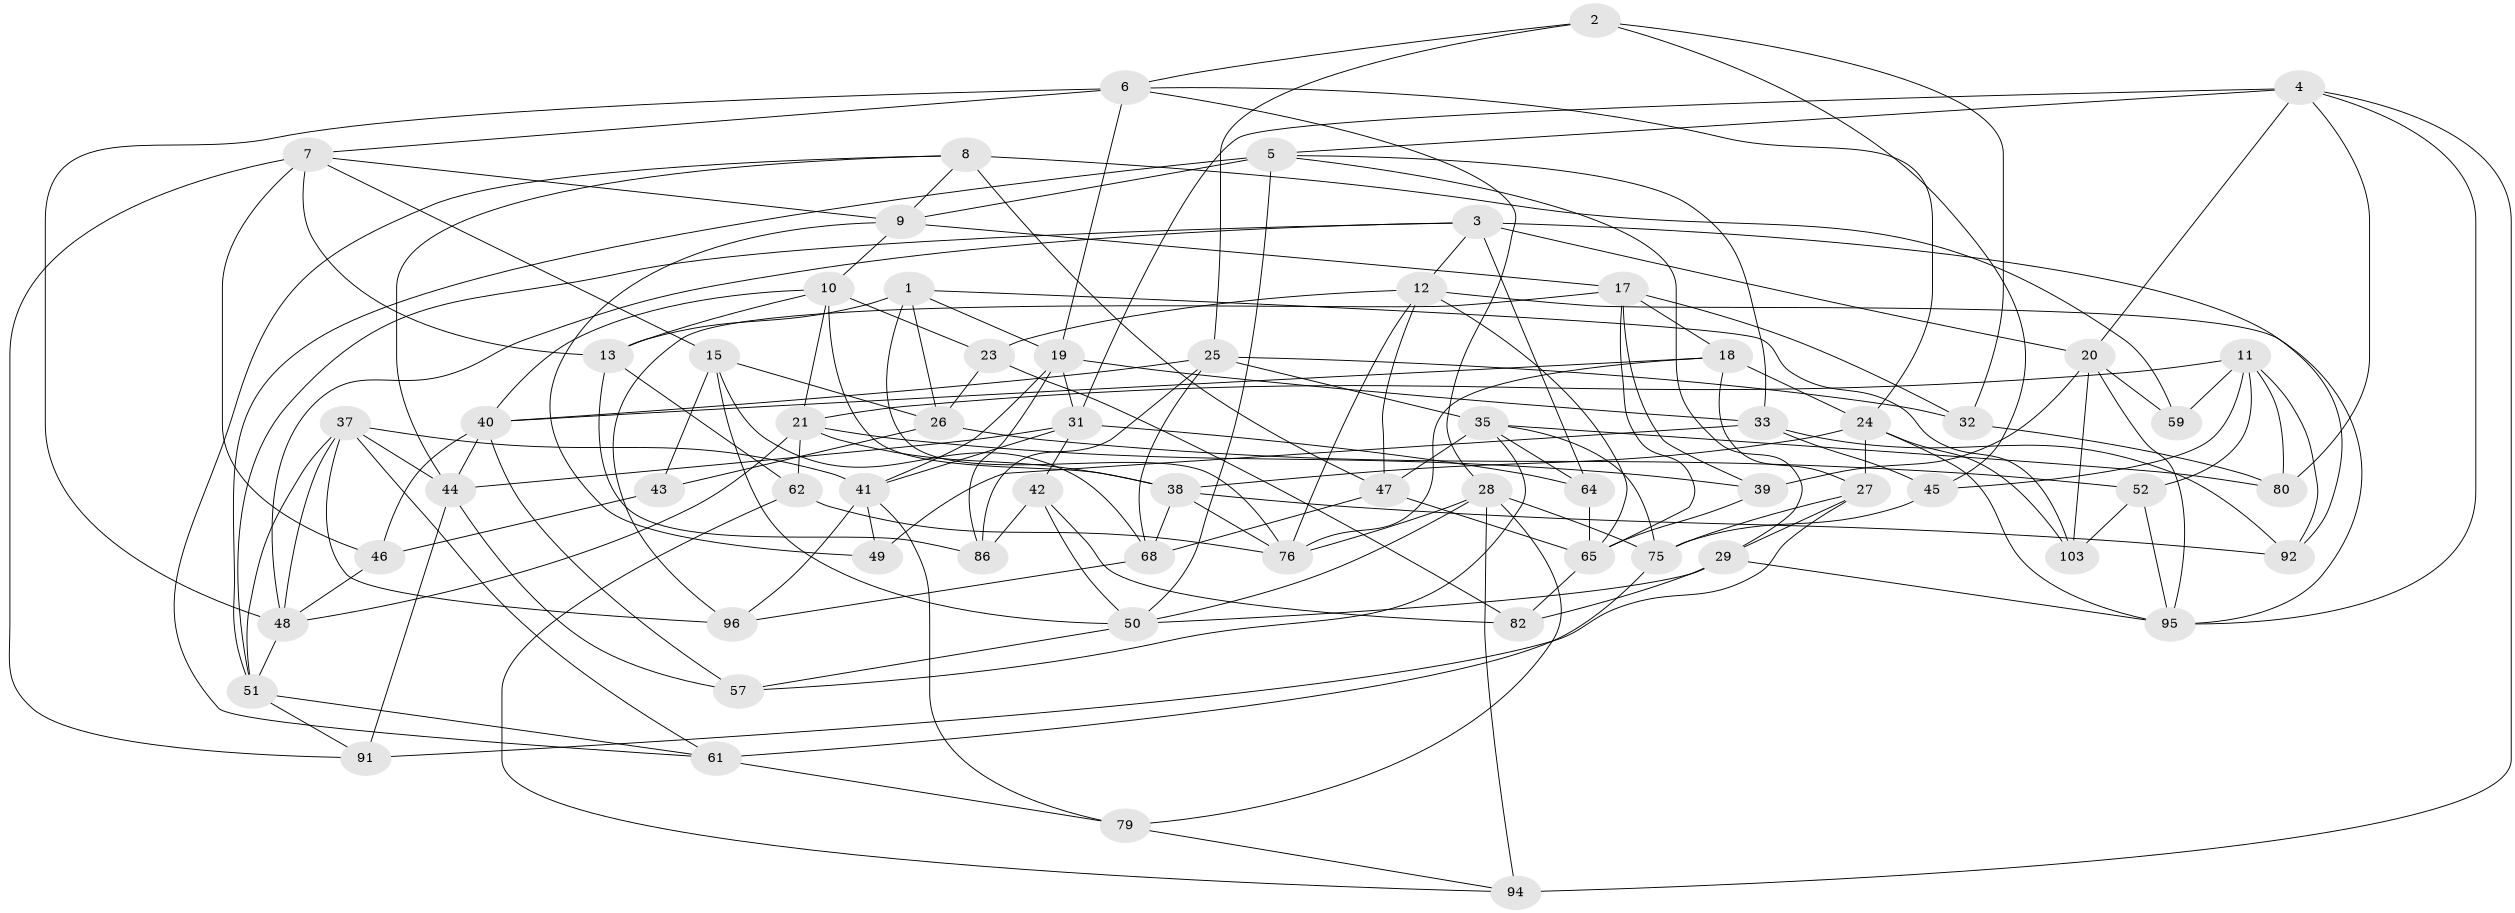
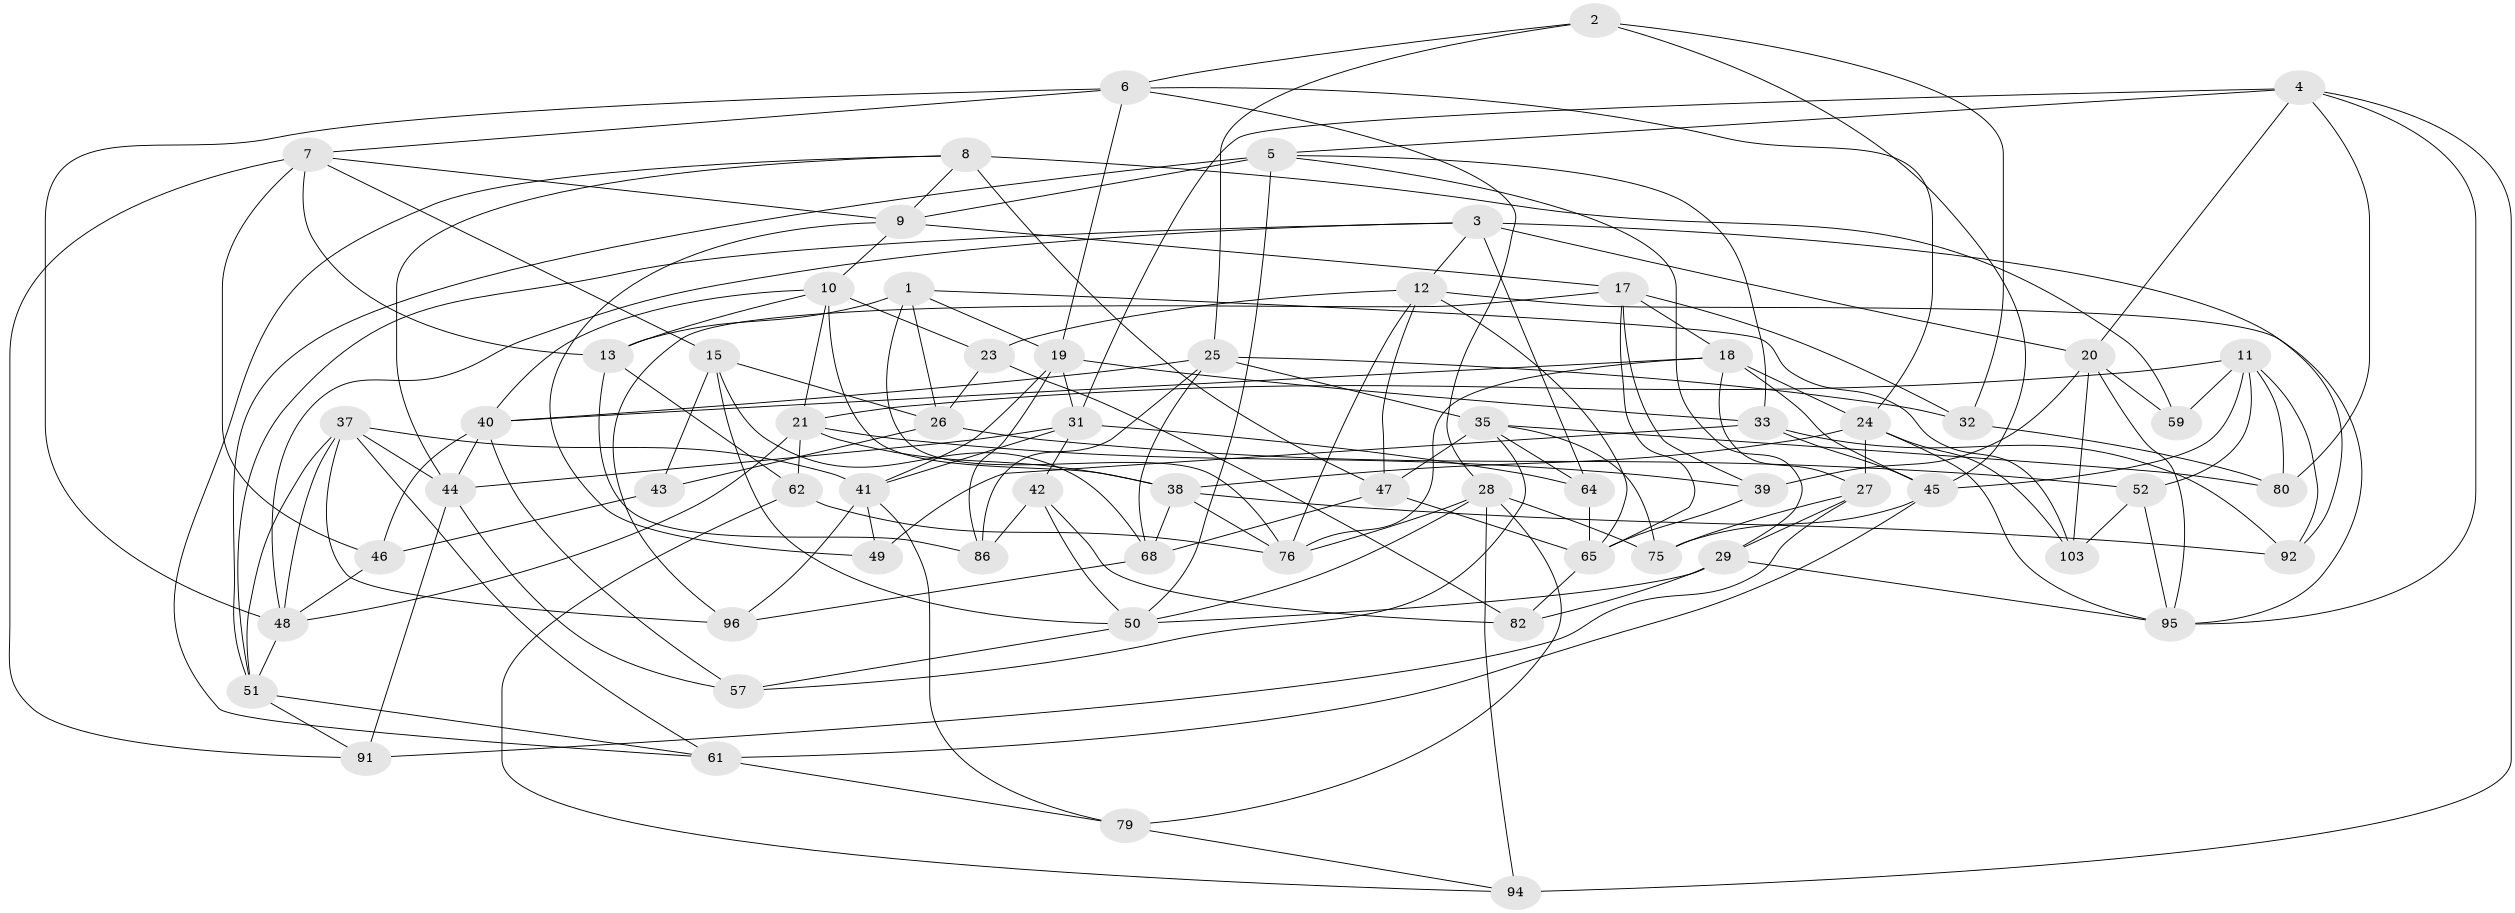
edge "18" -- "45": added
edge "75" -- "61": now "45" -- "61"
